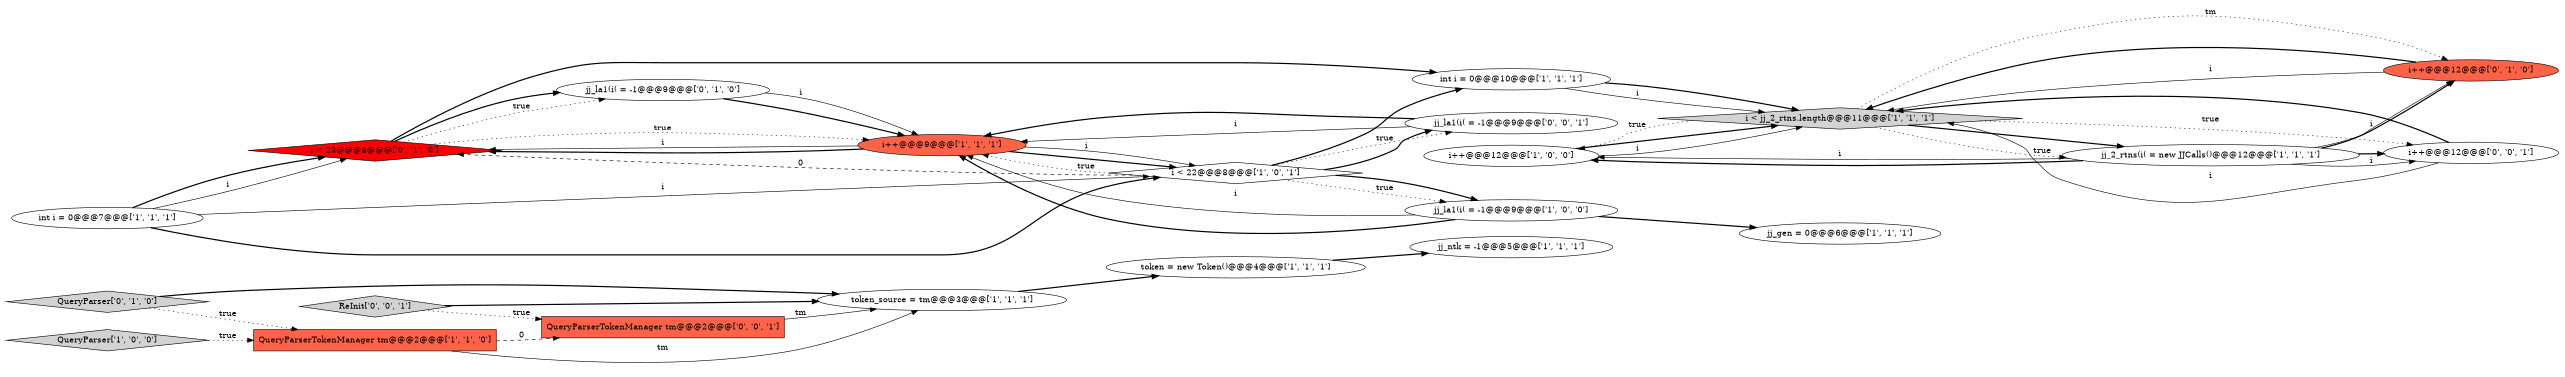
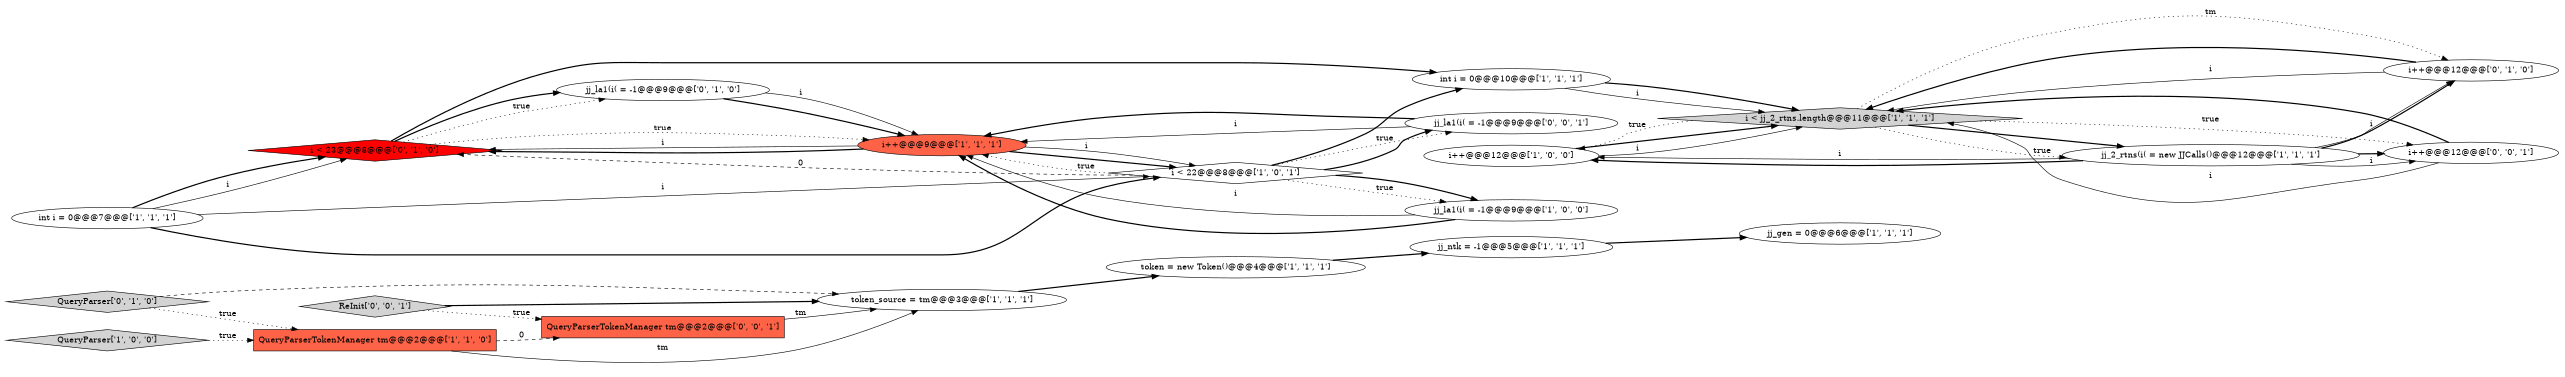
node "i++@@@12@@@['0', '1', '0']": fillcolor tomato -> white
edge "jj_la1(i( = -1@@@9@@@['1', '0', '0']" -> "jj_gen = 0@@@6@@@['1', '1', '1']": now "jj_ntk = -1@@@5@@@['1', '1', '1']" -> "jj_gen = 0@@@6@@@['1', '1', '1']"
edge "QueryParser['0', '1', '0']" -> "token_source = tm@@@3@@@['1', '1', '1']": style bold -> dashed
